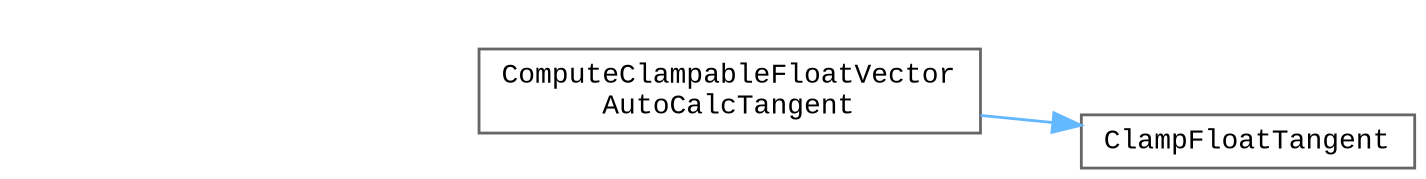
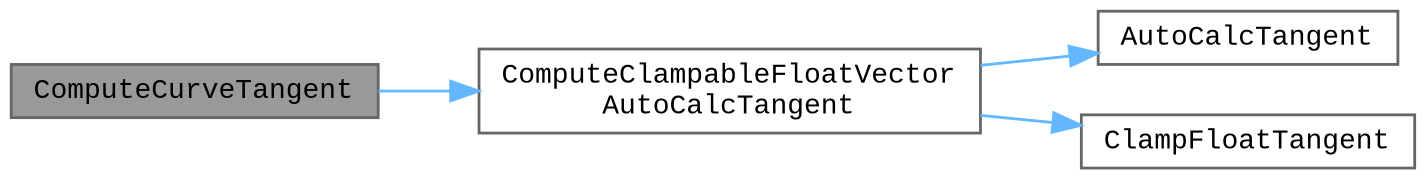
node "AutoCalcTangent": added
node "ComputeCurveTangent": added
